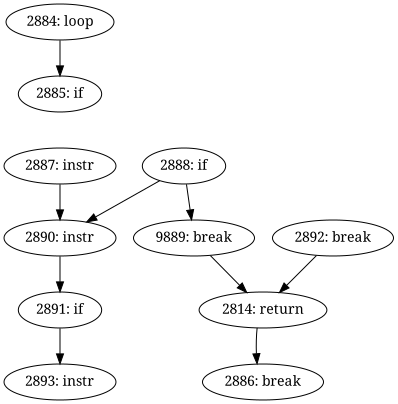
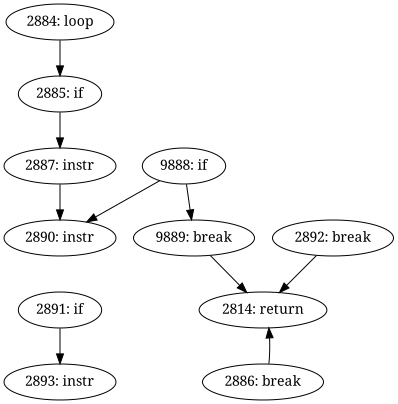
edge "2885: if" -> "2887: instr": added
node "2888: if": label "2888: if" -> "9888: if"
edge "2890: instr" -> "2891: if": removed
edge "2814: return" -> "2886: break": reversed
